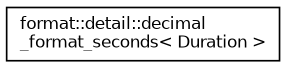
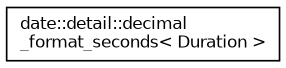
node "format::detail::decimal _format_seconds< Duration >": label "format::detail::decimal _format_seconds< Duration >" -> "date::detail::decimal _format_seconds< Duration >"
